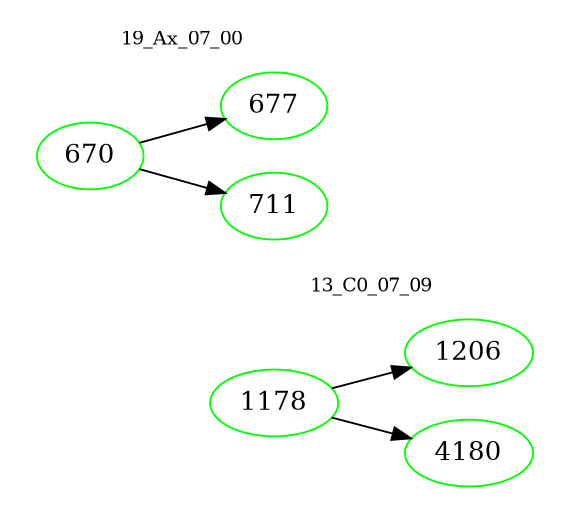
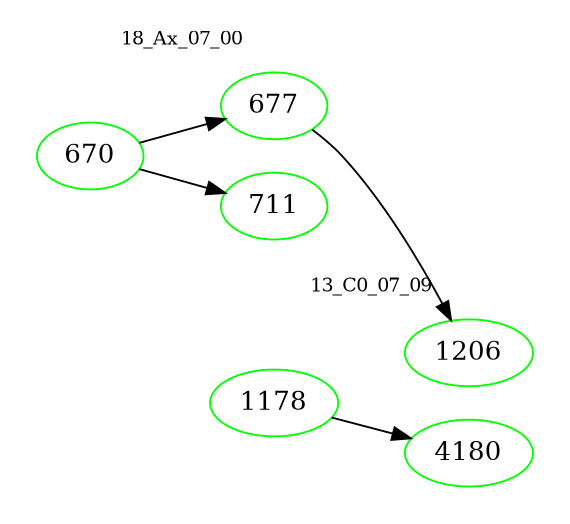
cluster "19_Ax_07_00": label "19_Ax_07_00" -> "18_Ax_07_00"
edge "1178" -> "1206": now "677" -> "1206"
